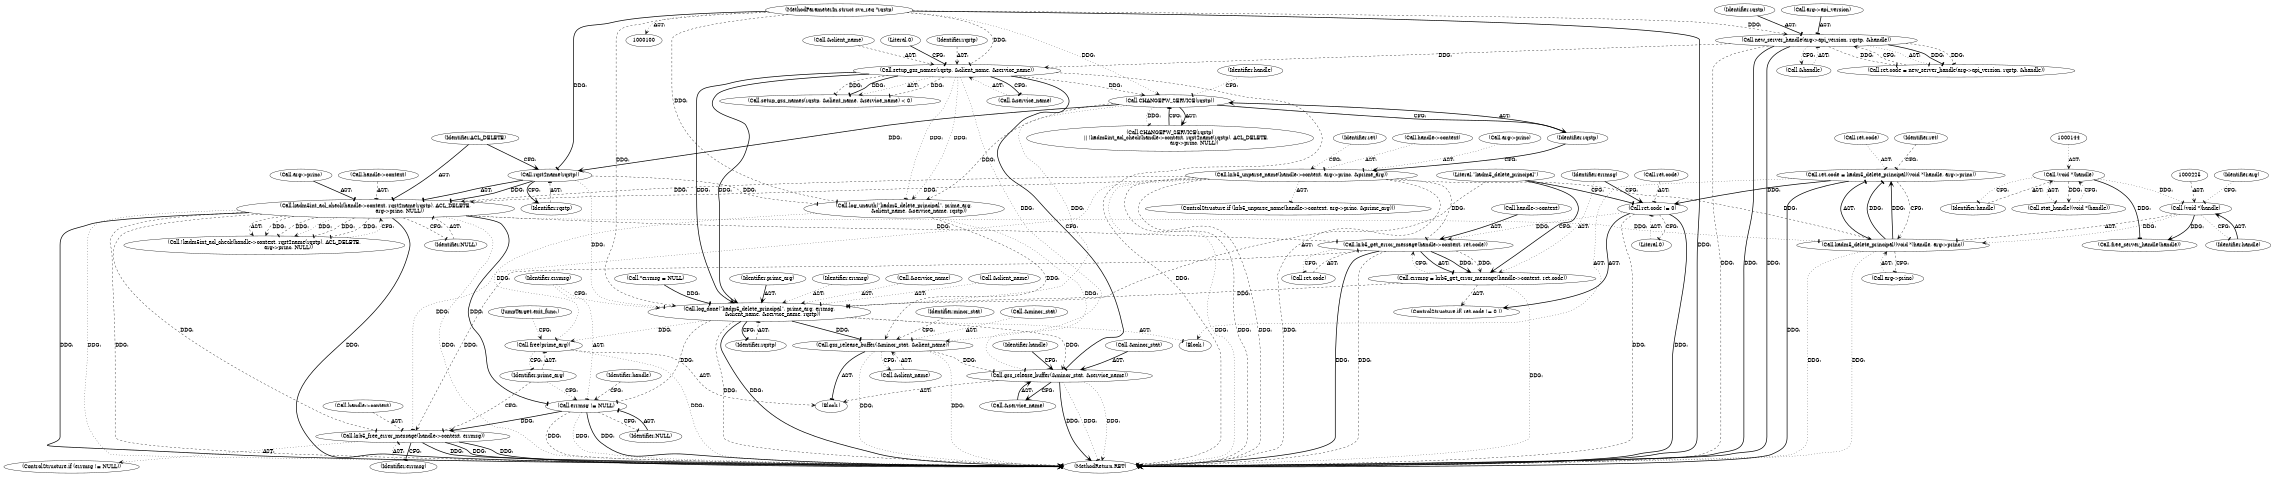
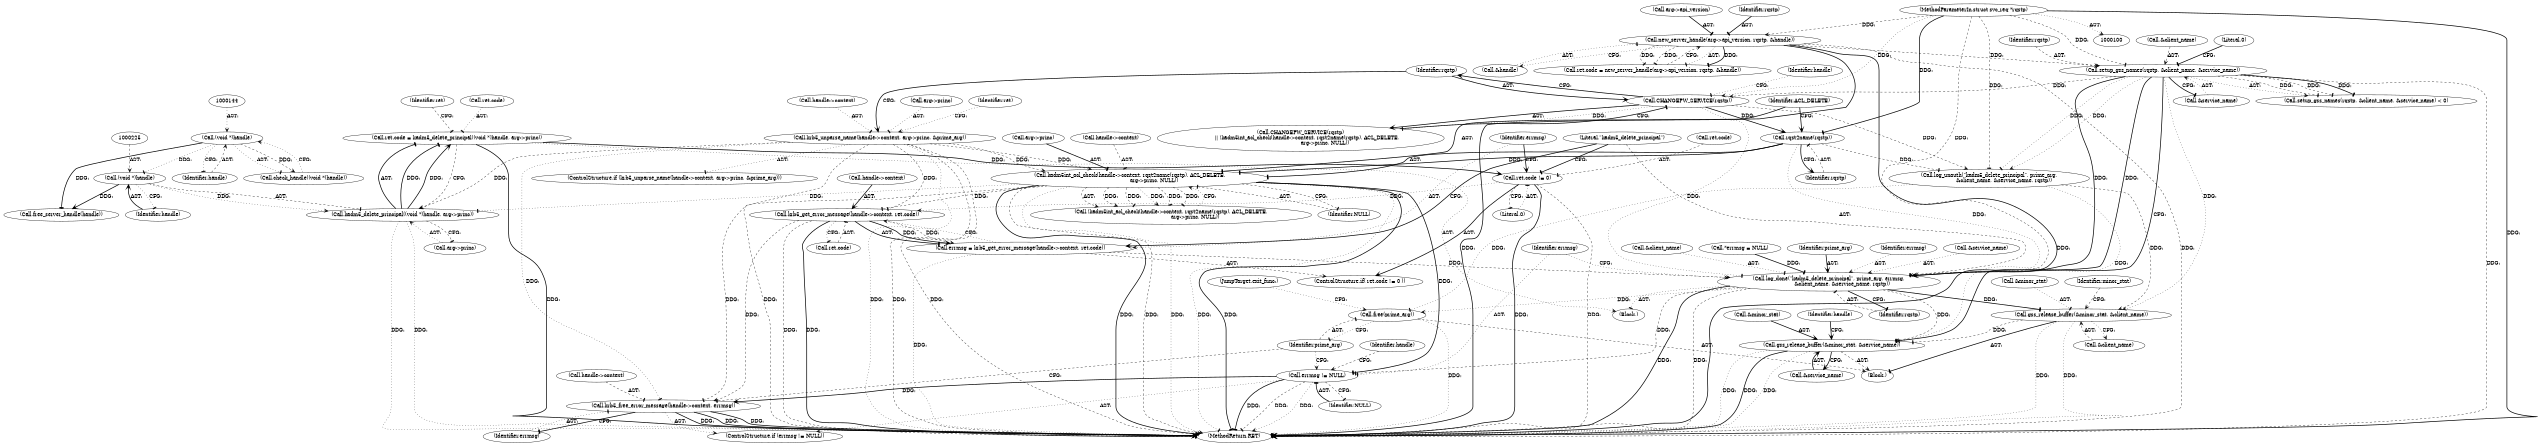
node "(Identifier,arg)": removed
node "(Call,stat_handle((void *)handle))": label "(Call,stat_handle((void *)handle))" -> "(Call,check_handle((void *)handle))"
edge "(Call,errmsg != NULL)" -> "(ControlStructure,if (errmsg != NULL))": added, label "AST:"
